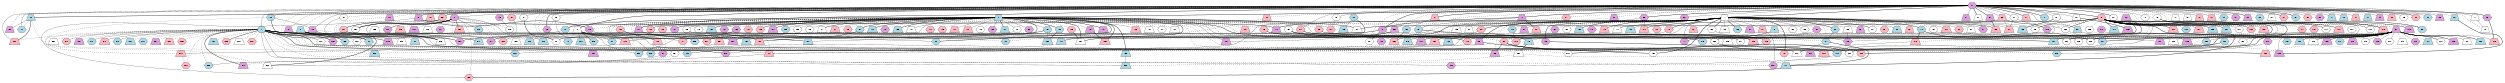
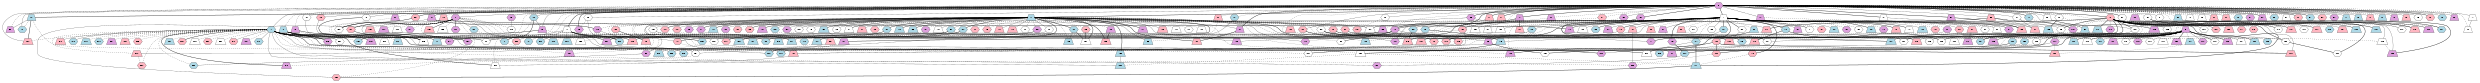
edge "2" -- "62": now "2" -- "144"
edge "4" -- "252": added
